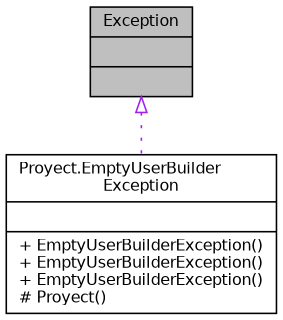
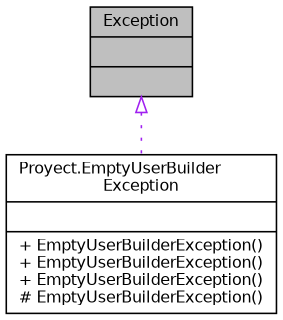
node "Proyect.EmptyUserBuilder": text "# Proyect()" -> "# EmptyUserBuilderException()"
